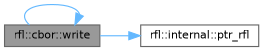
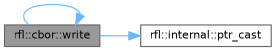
node "rfl::internal::ptr_rfl": label "rfl::internal::ptr_rfl" -> "rfl::internal::ptr_cast"
